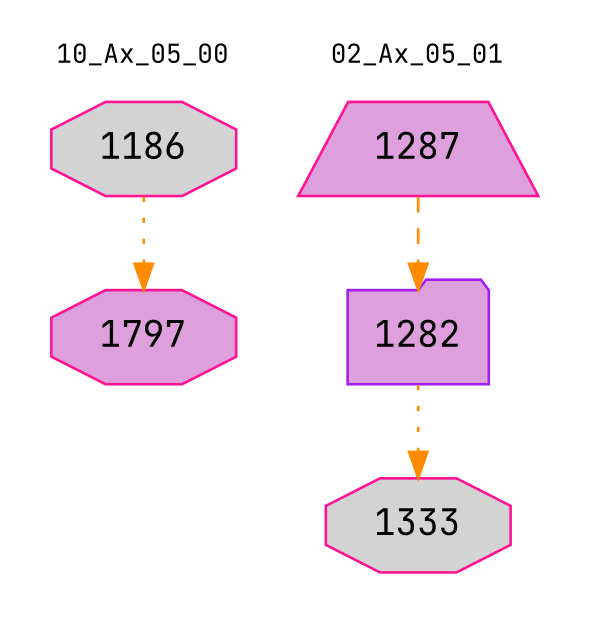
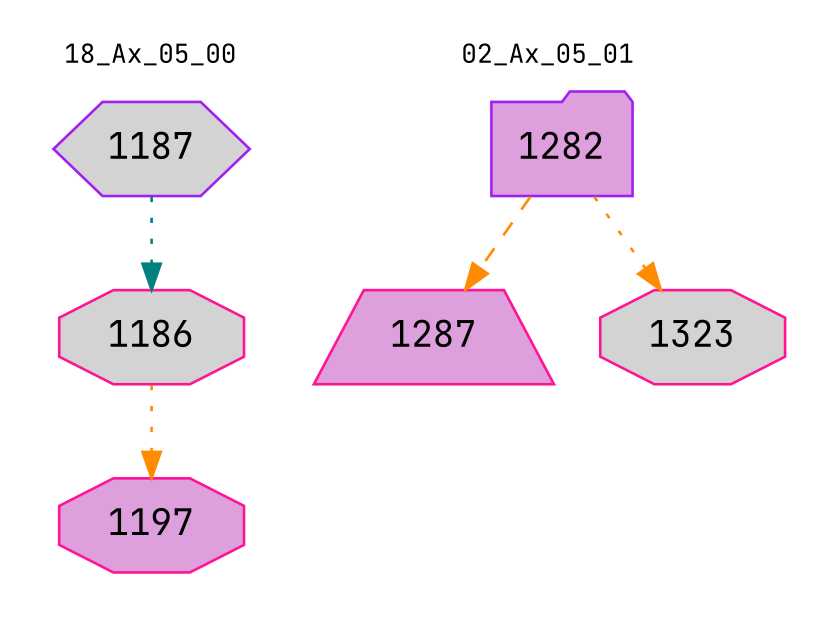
cluster "10_Ax_05_00": label "10_Ax_05_00" -> "18_Ax_05_00"
node "1187": added
edge "1287" -> "1282": reversed
node "1797": label "1797" -> "1197"
node "1333": label "1333" -> "1323"
